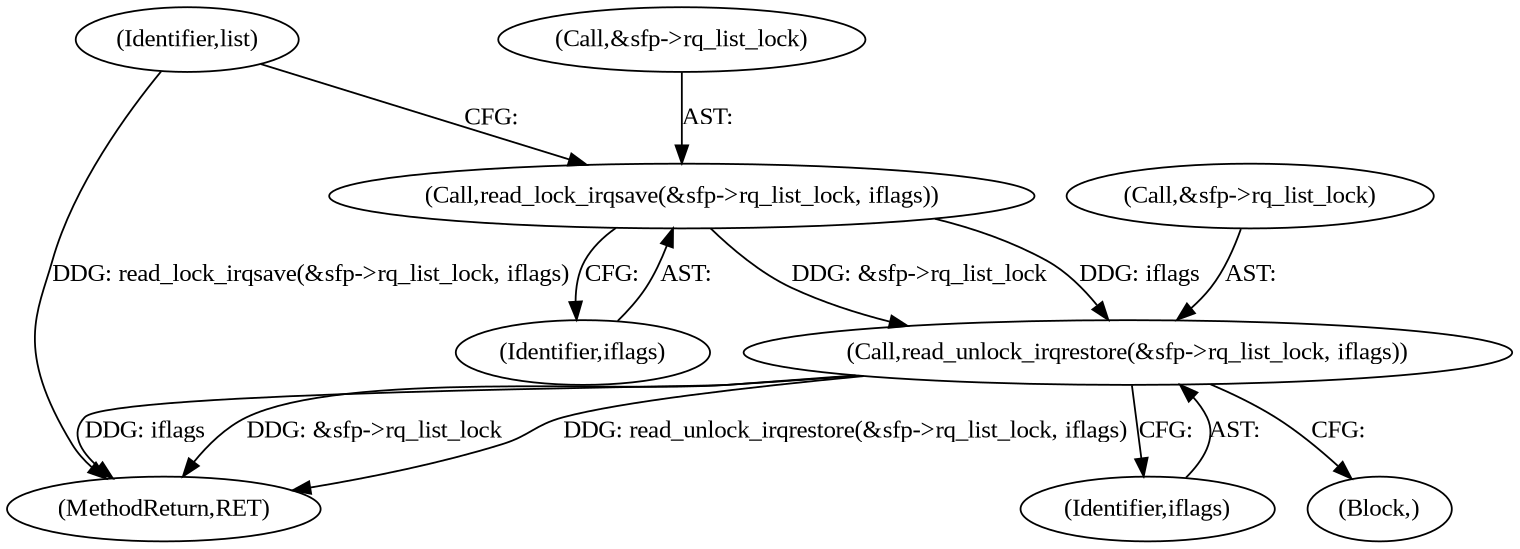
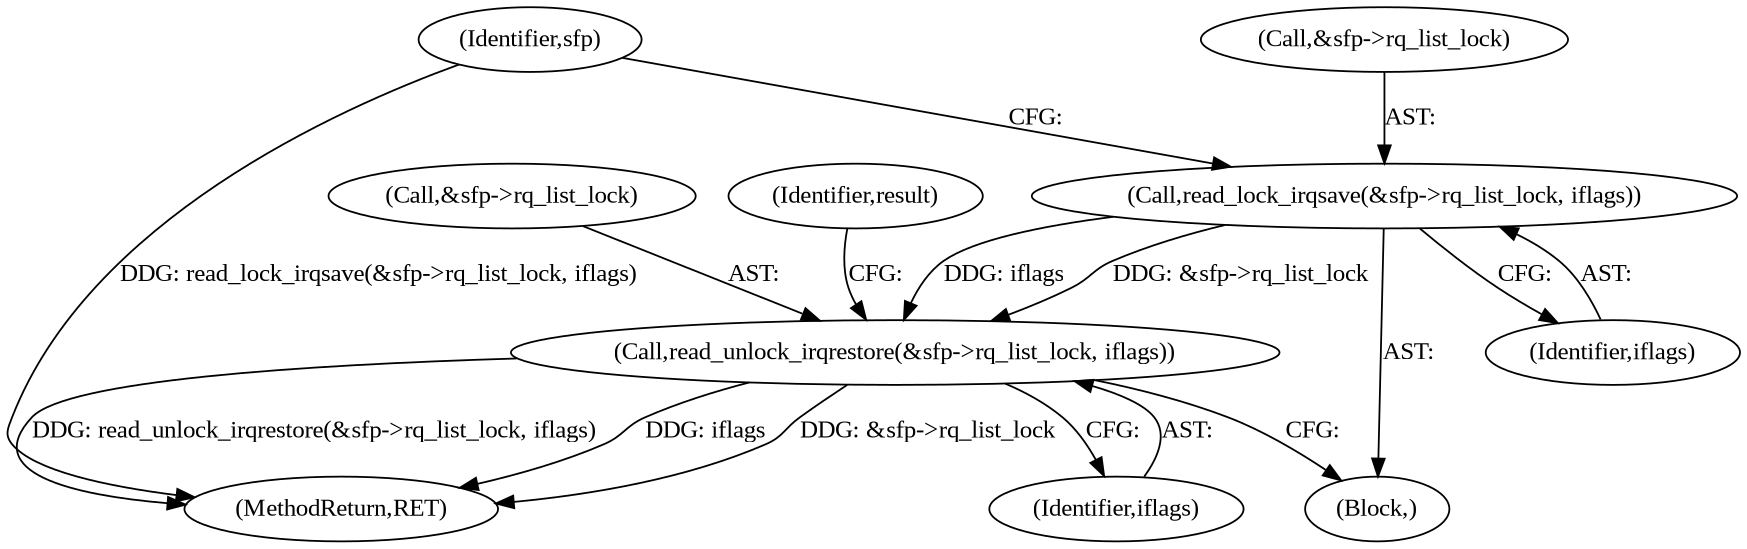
node "(Identifier,list)": label "(Identifier,list)" -> "(Identifier,sfp)"
node "(Identifier,result)": added
edge "(Call,read_lock_irqsave(&sfp->rq_list_lock, iflags))" -> "(Block,)": added, label "AST:"
